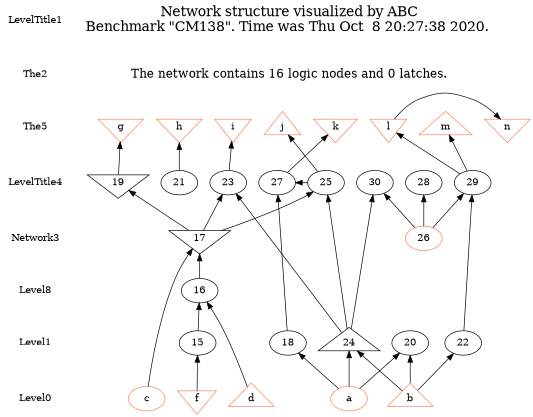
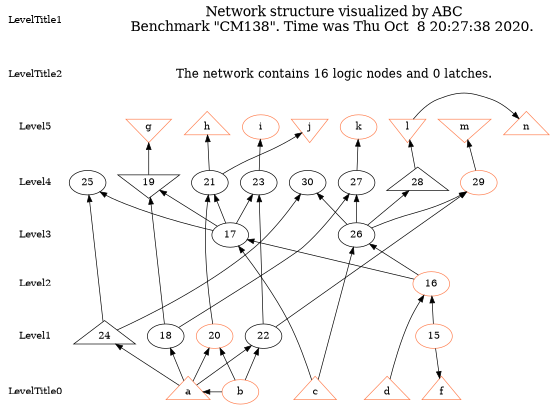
node "The2": label "The2" -> "LevelTitle2"
node "The5": label "The5" -> "Level5"
node "h": shape invtriangle -> triangle
node "i": shape invtriangle -> ellipse
node "j": shape triangle -> invtriangle
node "k": shape invtriangle -> ellipse
node "m": shape triangle -> invtriangle
node "n": shape invtriangle -> triangle
edge "29" -> "l": now "28" -> "l"
edge "25" -> "j": now "21" -> "j"
node "LevelTitle4": label "LevelTitle4" -> "Level4"
edge "25" -> "27": now "26" -> "27"
node "28": shape ellipse -> triangle
node "29": color black -> coral
edge "17" -> "21": added
node "Network3": label "Network3" -> "Level3"
node "17": shape invtriangle -> ellipse
node "26": color coral -> black
edge "16" -> "26": added
edge "20" -> "21": added
edge "18" -> "19": added
edge "24" -> "23": now "22" -> "23"
node "Level8": label "Level8" -> "Level2"
node "16": color black -> coral
edge "c" -> "26": added
node "15": color black -> coral
node "20": color black -> coral
edge "a" -> "22": added
edge "b" -> "24": now "b" -> "a"
edge "f" -> "15": reversed
node "Level0": label "Level0" -> "LevelTitle0"
node "c": shape ellipse -> triangle
node "f": shape invtriangle -> triangle
node "a": shape ellipse -> triangle
node "b": shape triangle -> ellipse
